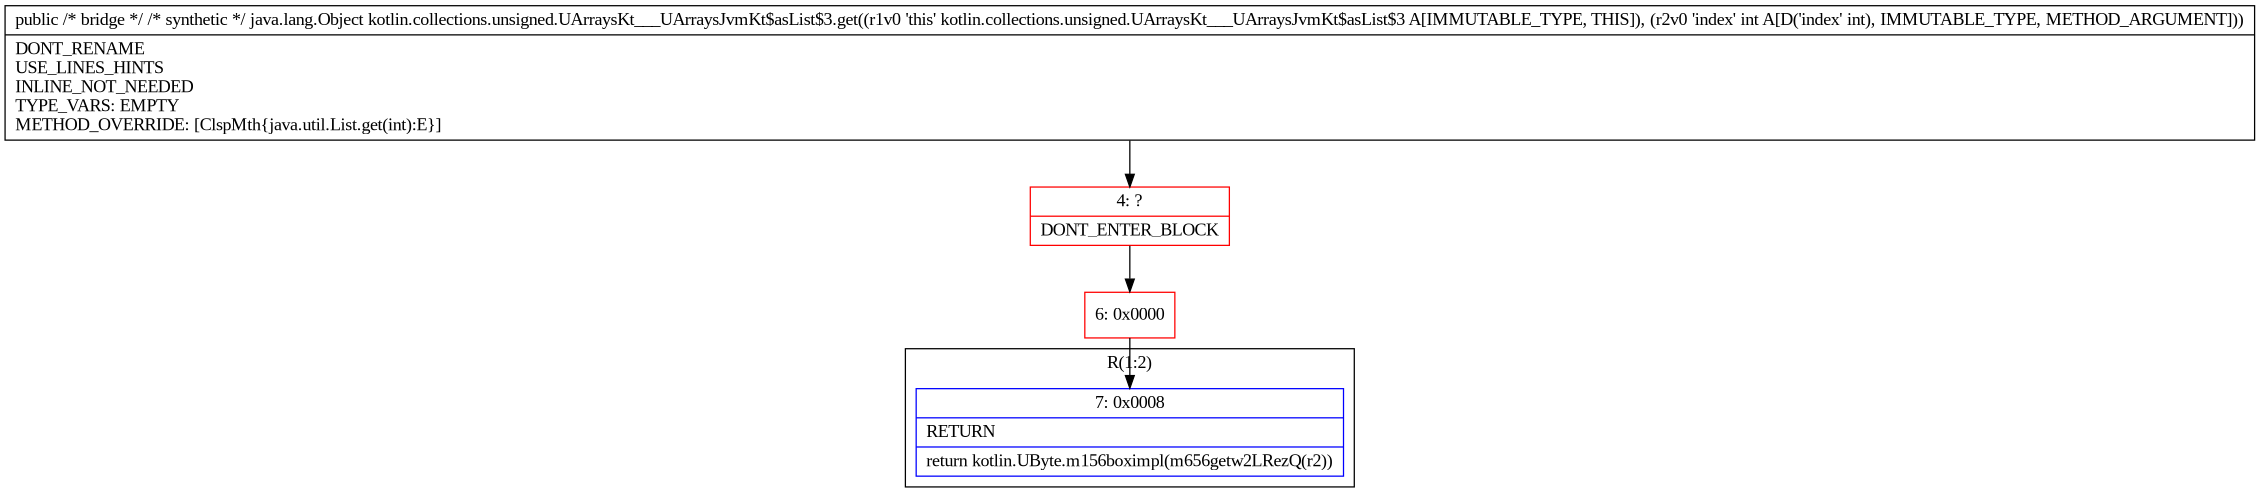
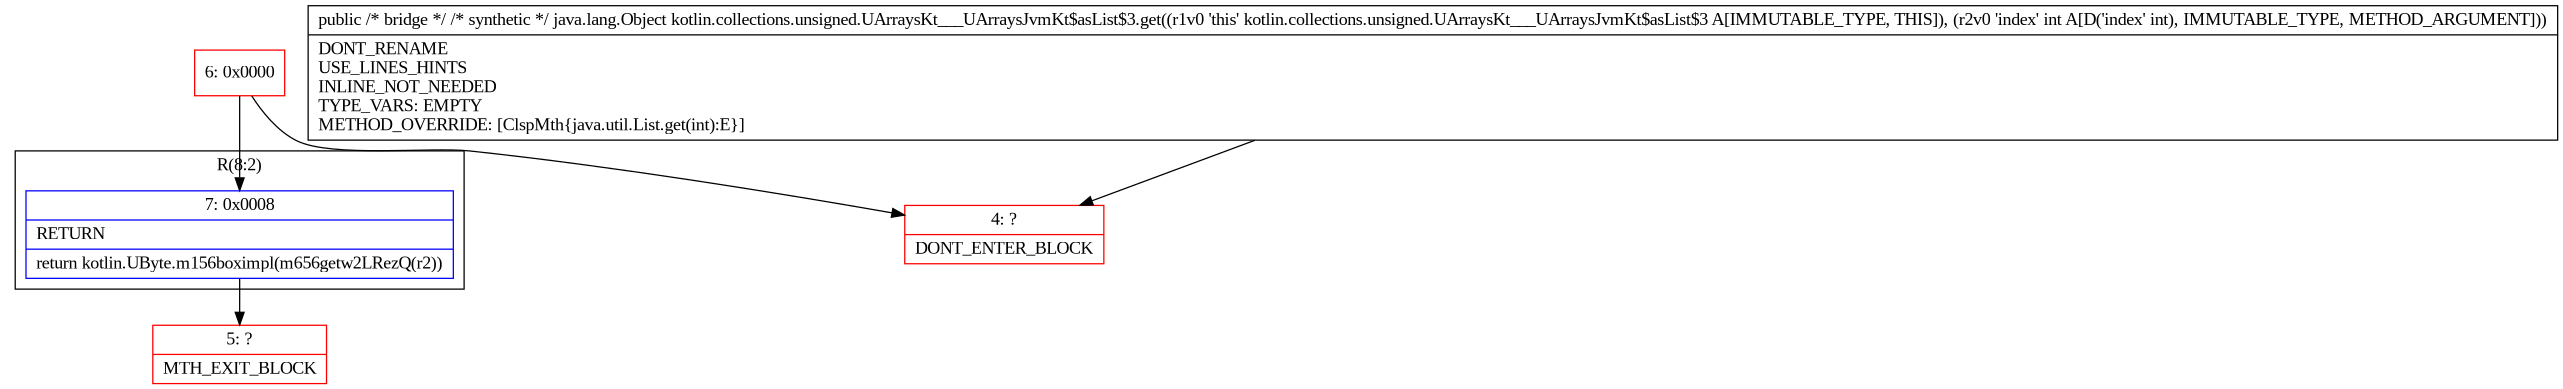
edge "4: ?" -> "6: 0x0000": reversed
node "5: ?": added
cluster "R(1:2)": label "R(1:2)" -> "R(8:2)"
